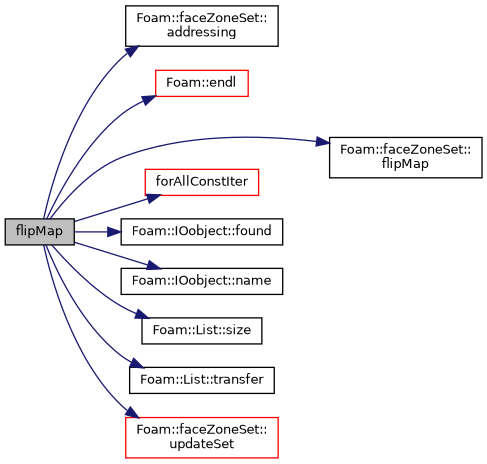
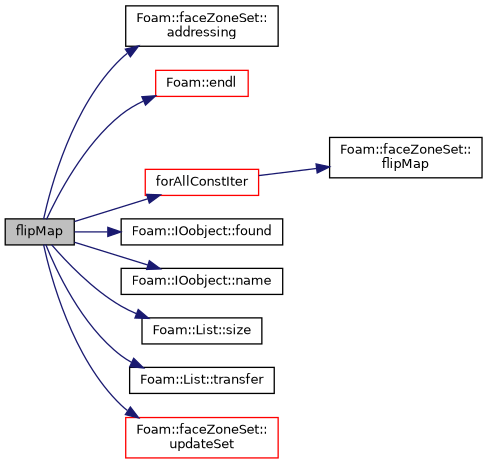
edge "flipMap" -> "Foam::faceZoneSet:: flipMap": now "forAllConstIter" -> "Foam::faceZoneSet:: flipMap"
